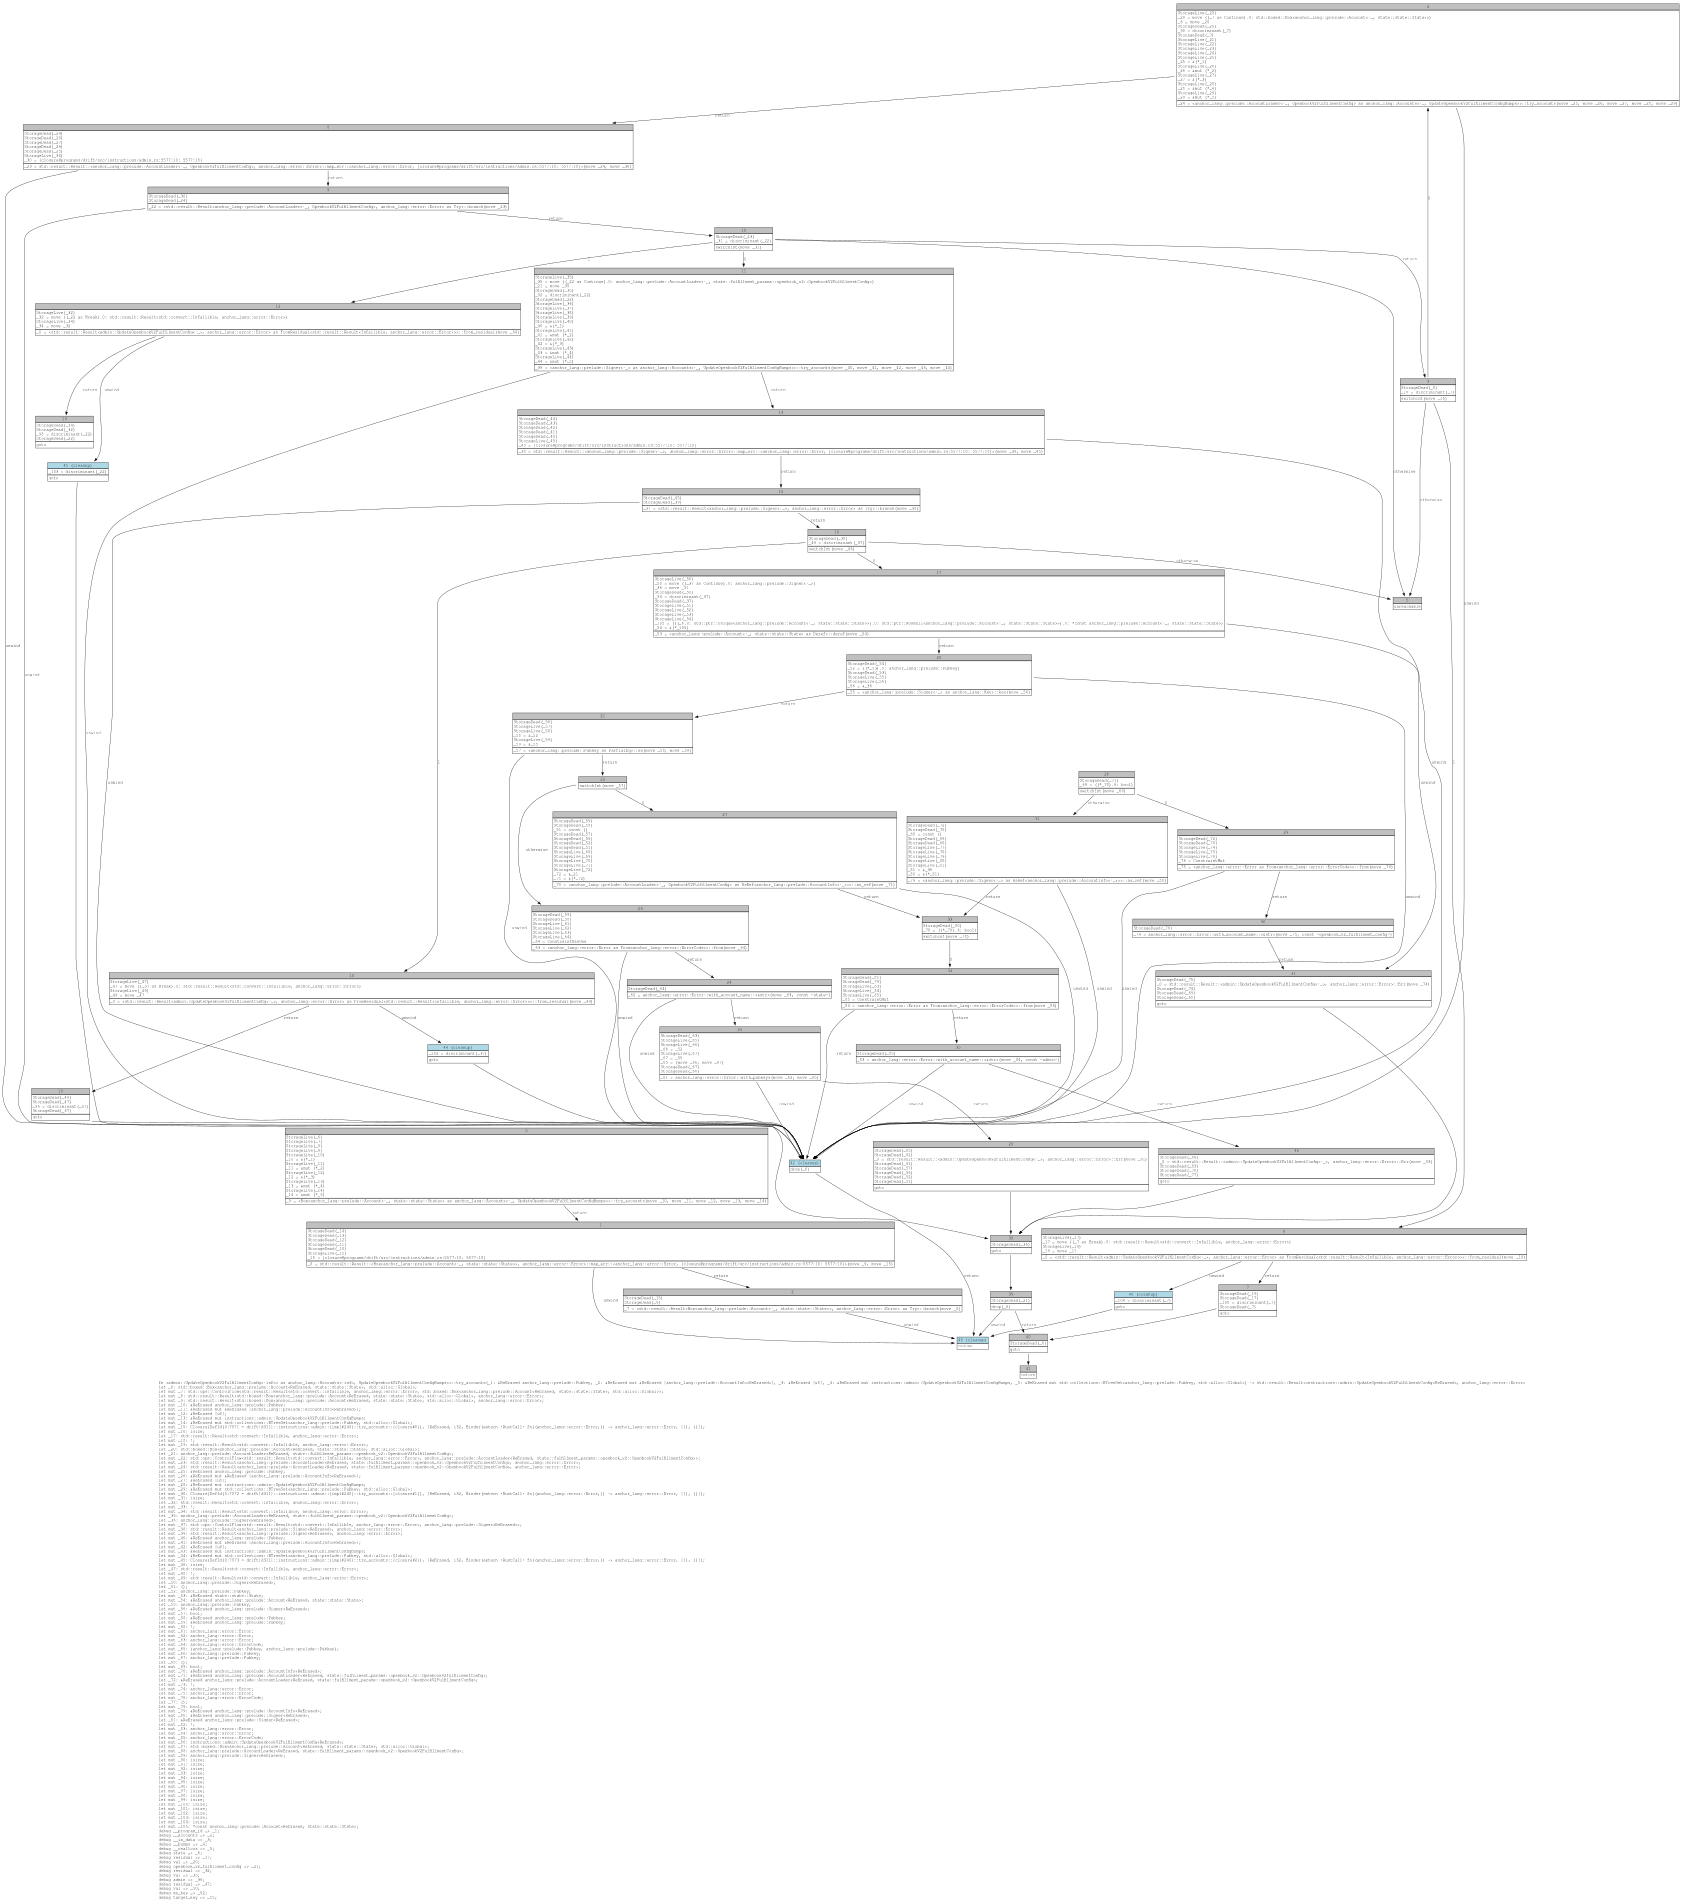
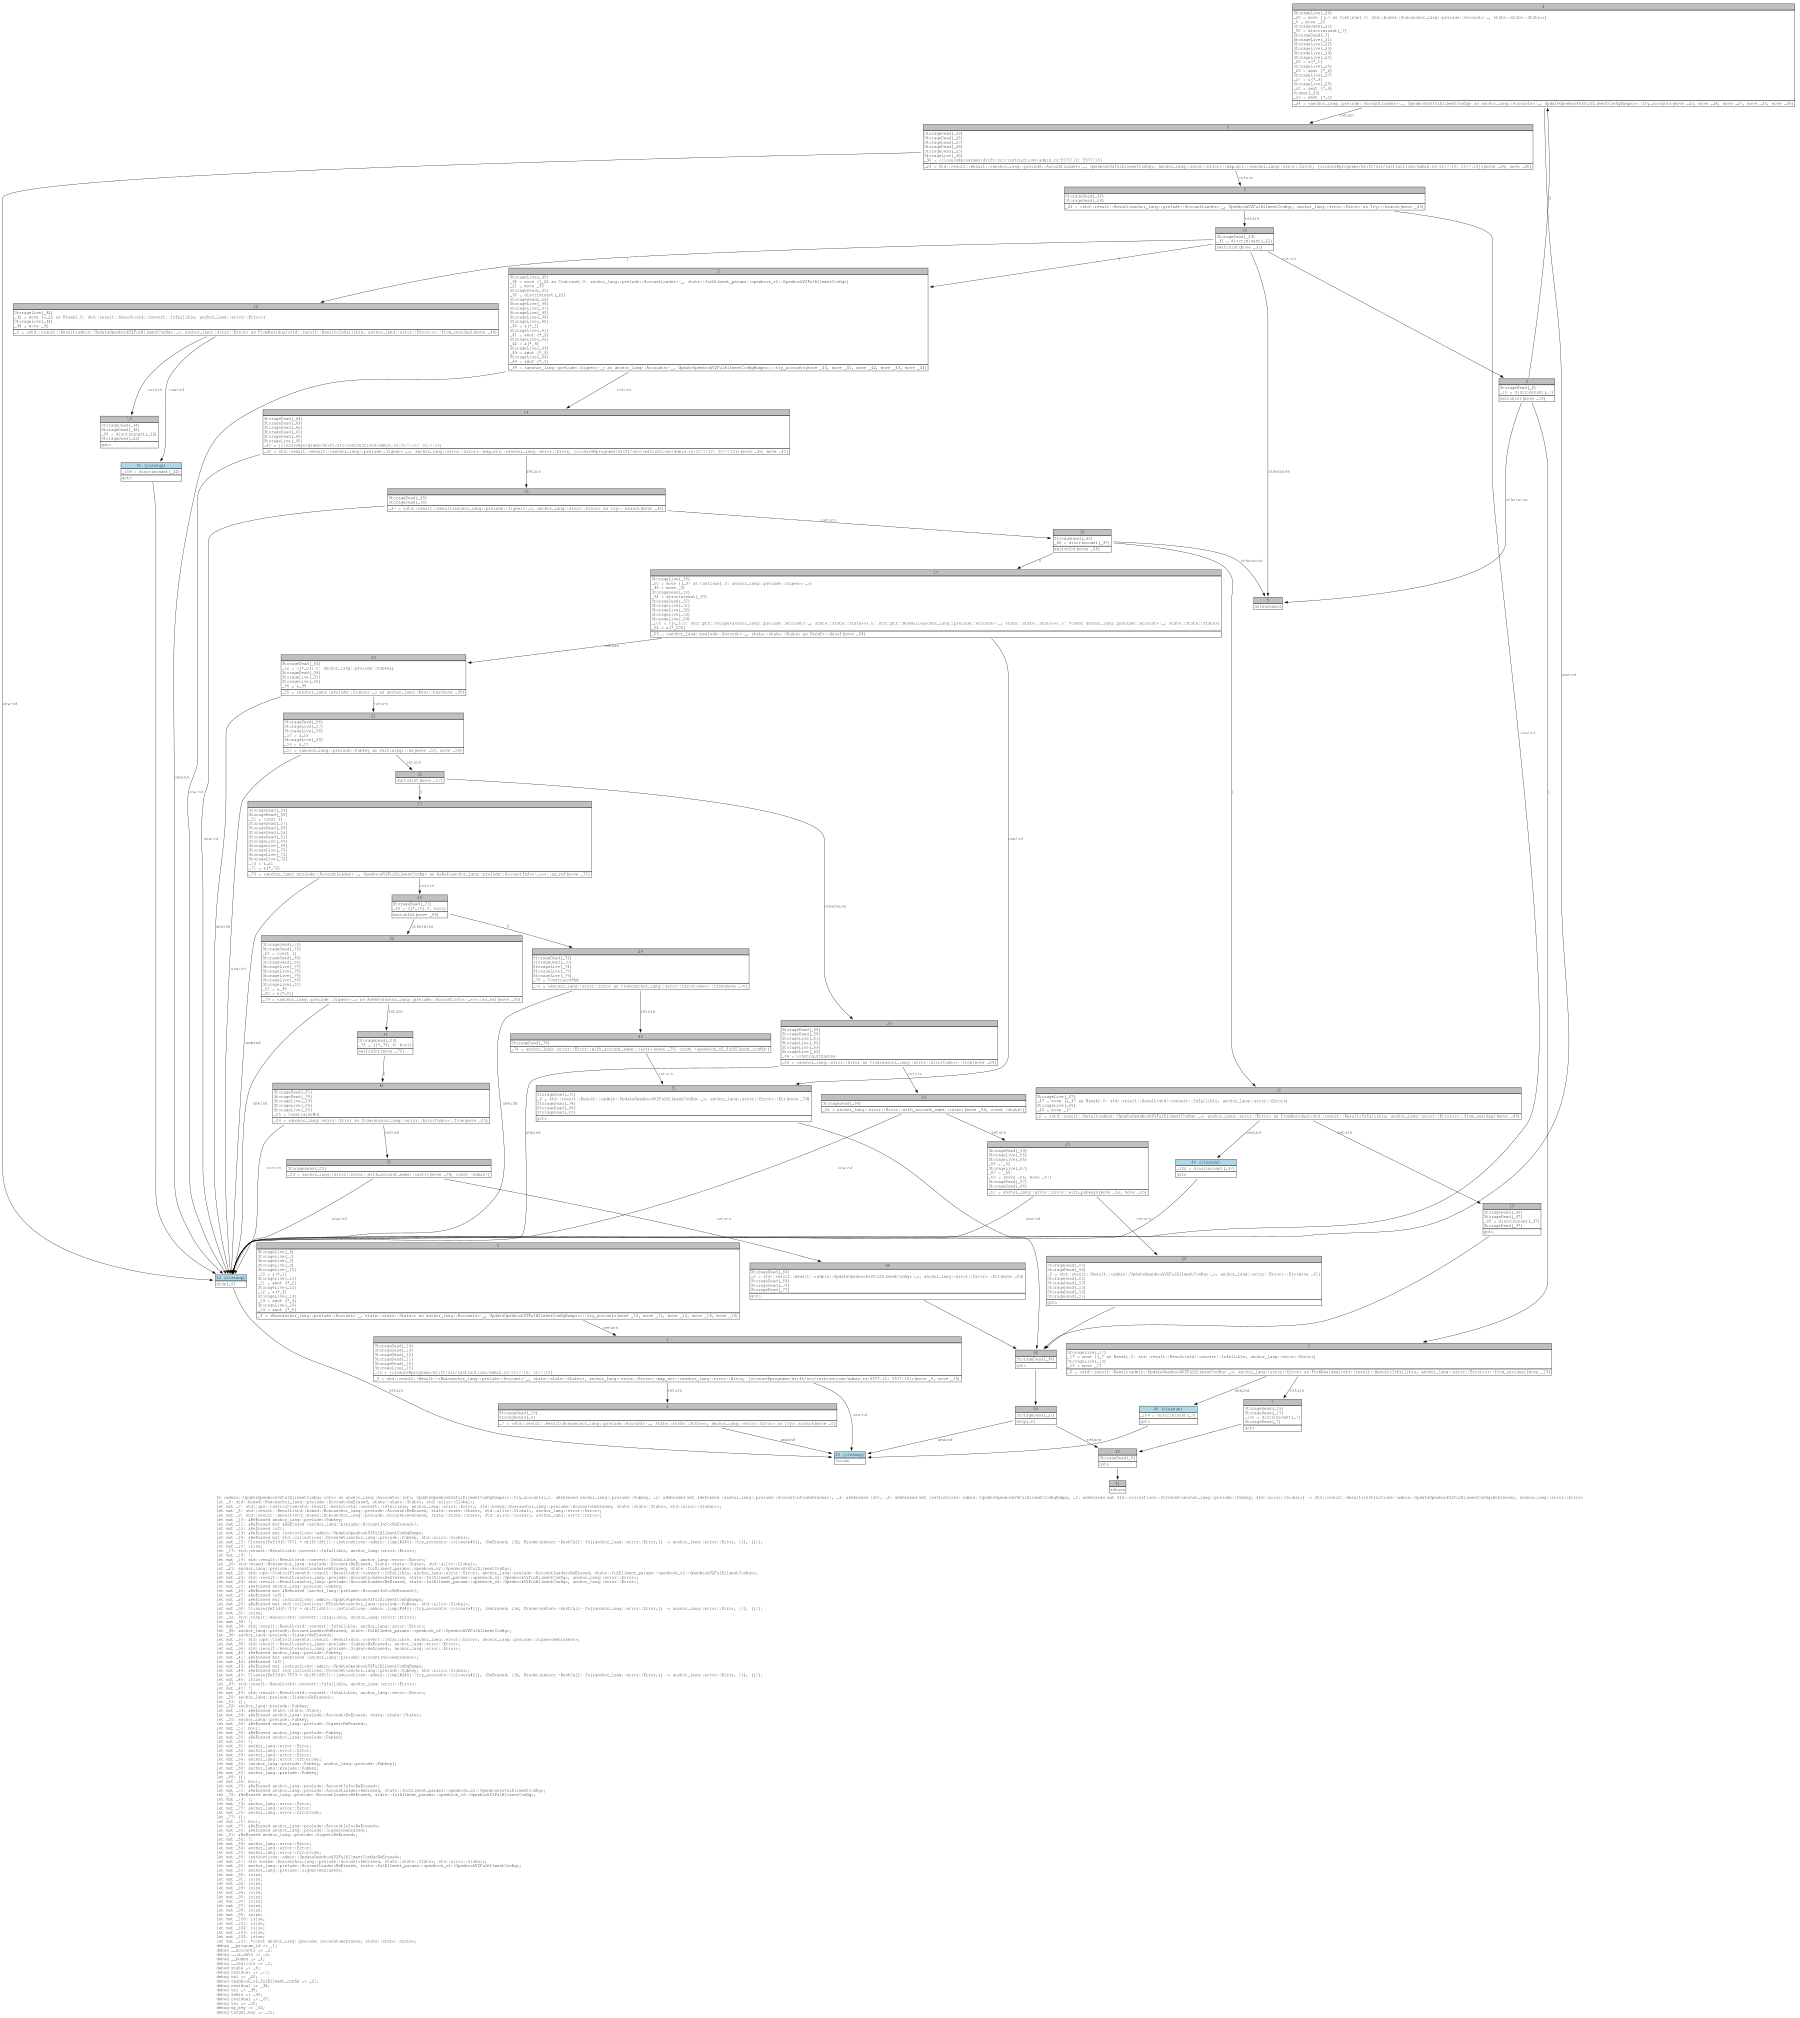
node "4": text "StorageLive(_29)" -> "Signer(_29)"
edge "27" -> "33": now "27" -> "28"
